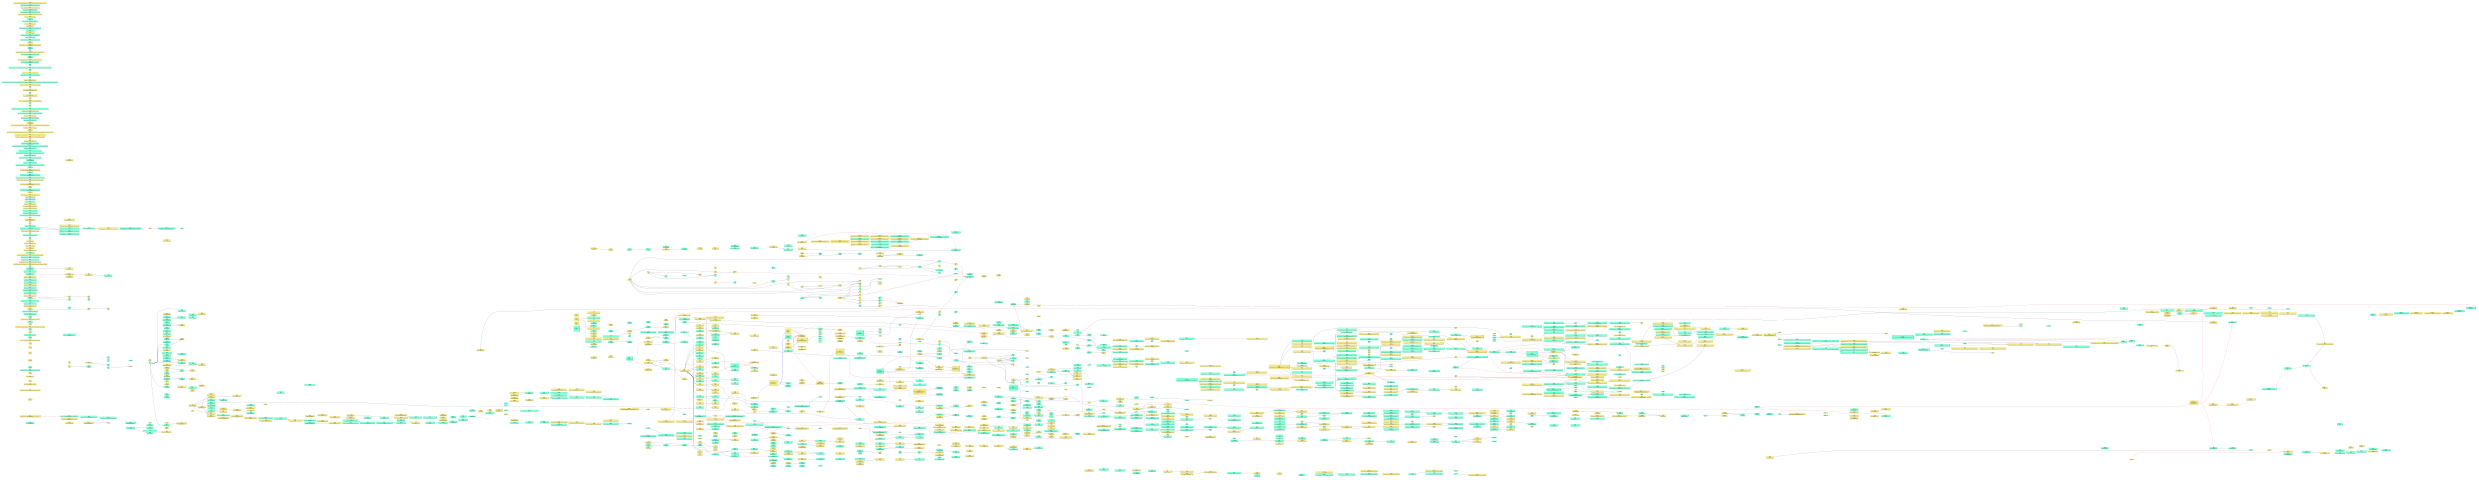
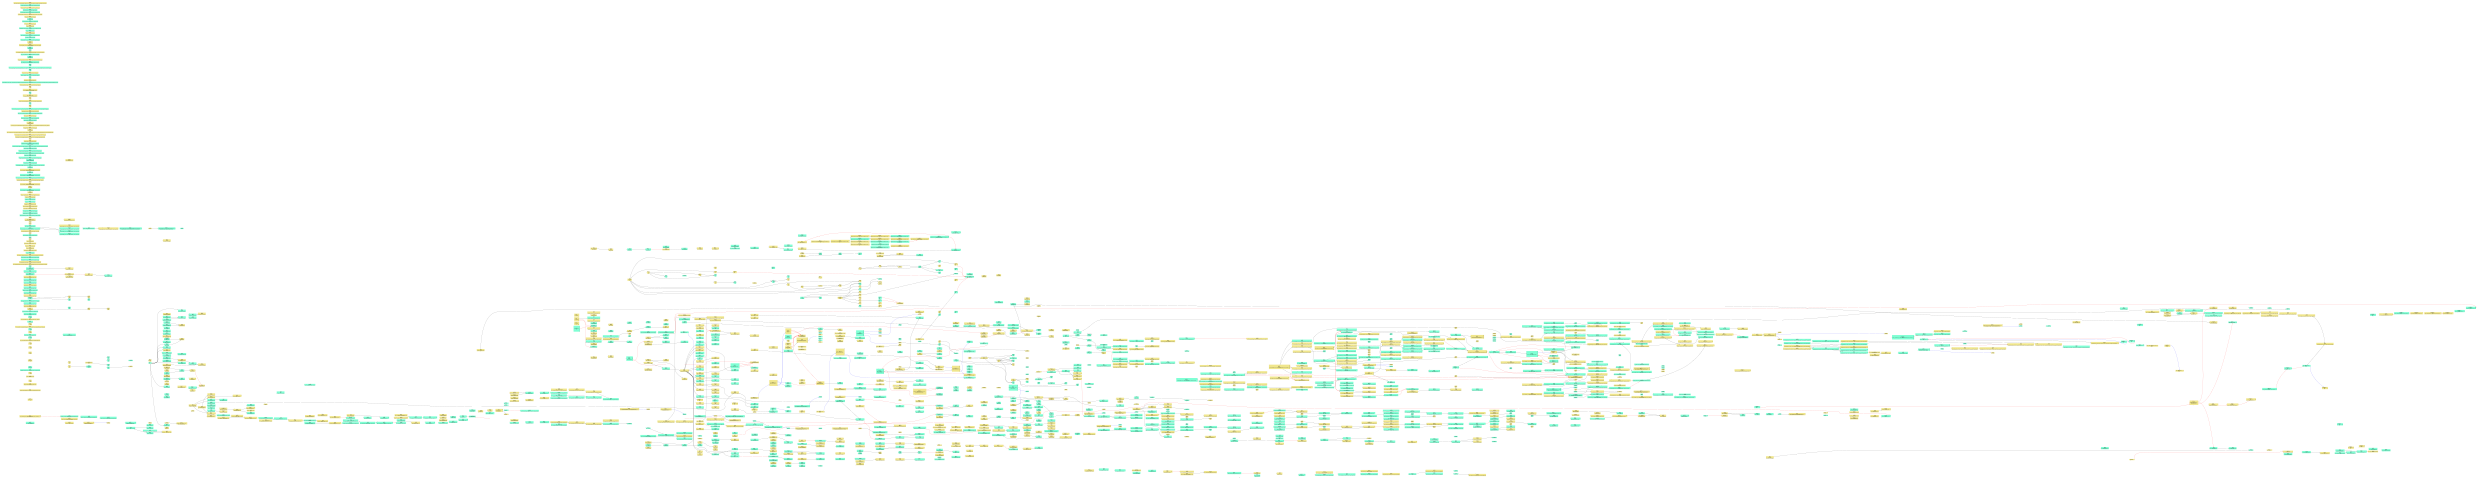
node "NodeID: 877": fillcolor aquamarine -> khaki
node "NodeID: 2848": fillcolor khaki -> aquamarine
